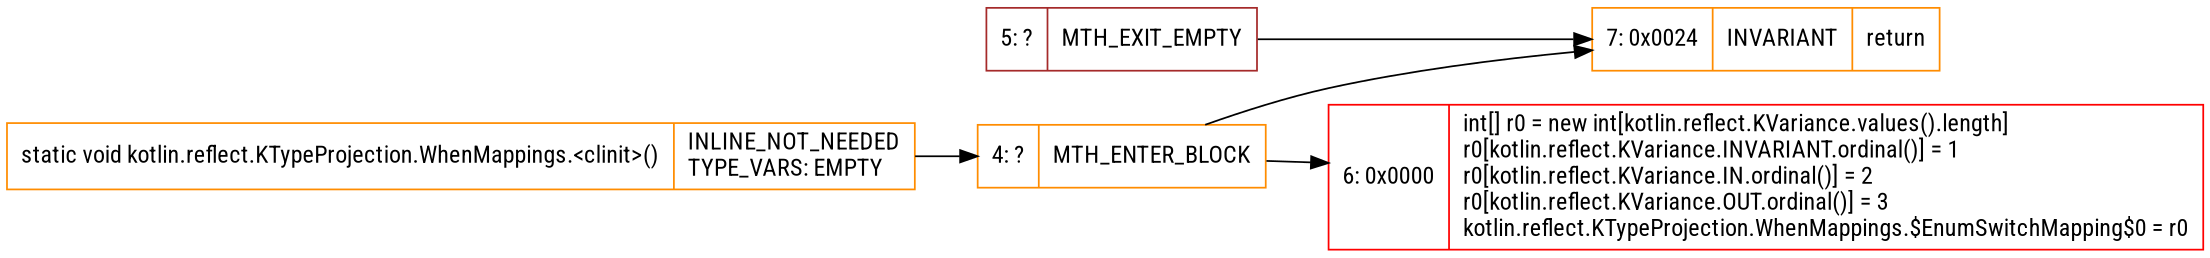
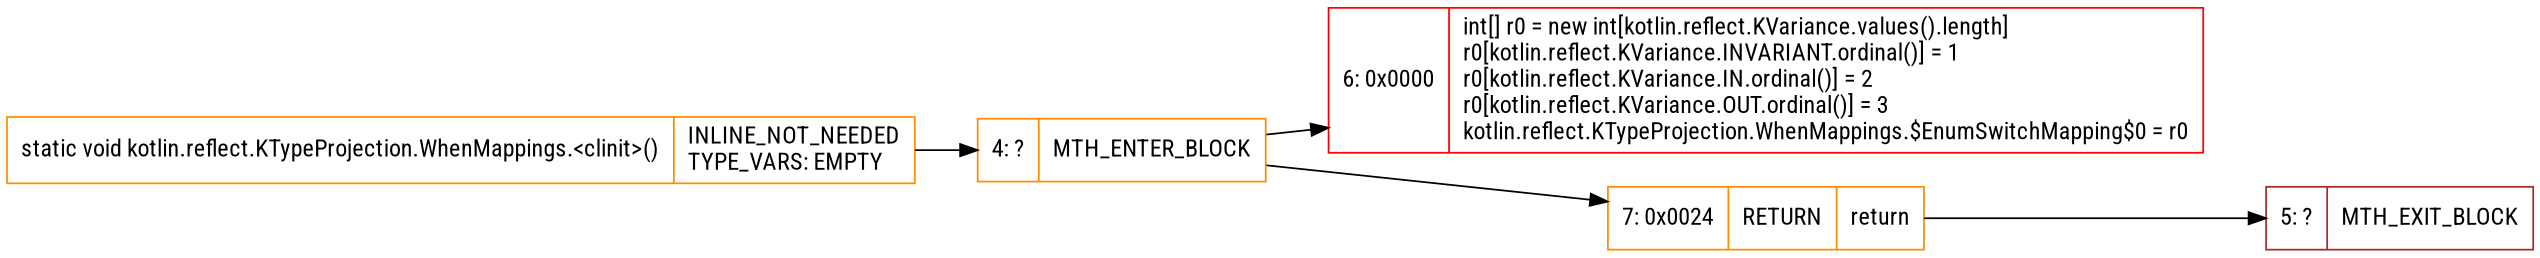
node "5: ?": text "MTH_EXIT_EMPTY" -> "MTH_EXIT_BLOCK"
node "7: 0x0024": text "INVARIANT" -> "RETURN"
edge "5: ?" -> "7: 0x0024": reversed
